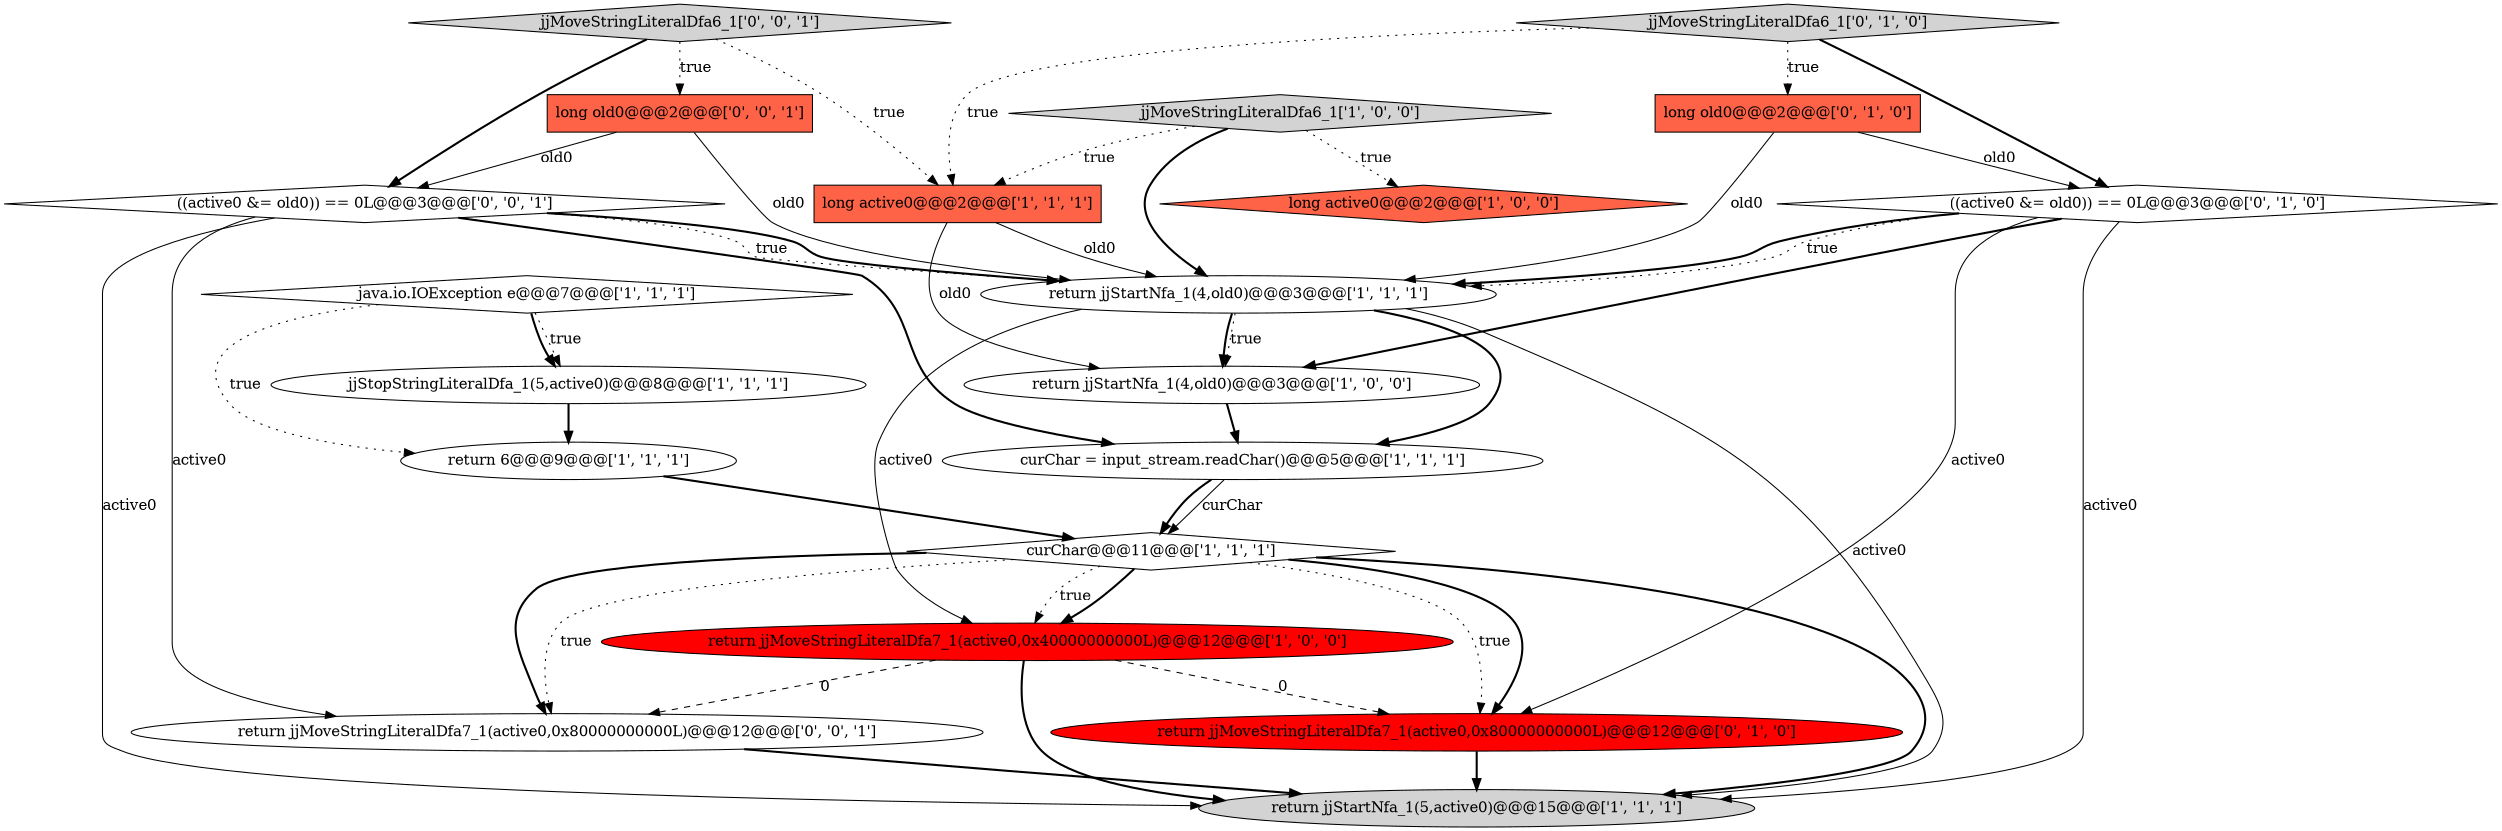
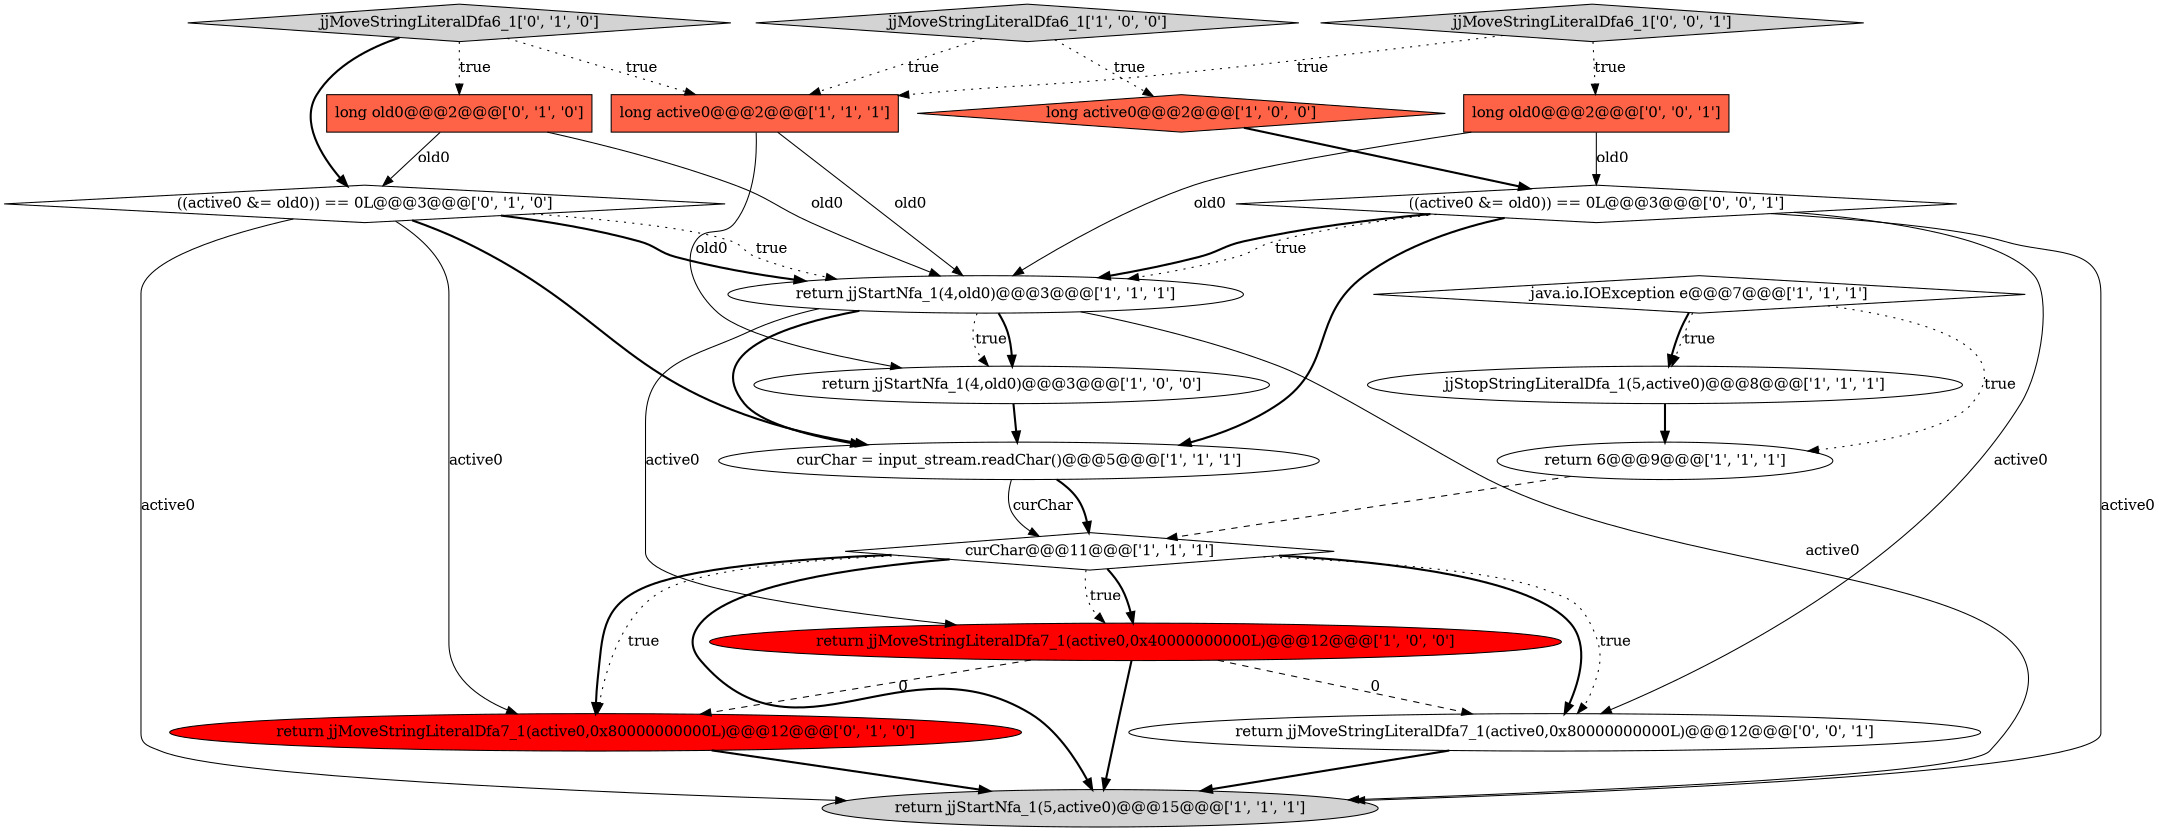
edge "jjMoveStringLiteralDfa6_1['0', '0', '1']" -> "((active0 &= old0)) == 0L@@@3@@@['0', '0', '1']": now "long active0@@@2@@@['1', '0', '0']" -> "((active0 &= old0)) == 0L@@@3@@@['0', '0', '1']"
edge "jjMoveStringLiteralDfa6_1['1', '0', '0']" -> "return jjStartNfa_1(4,old0)@@@3@@@['1', '1', '1']": removed
edge "((active0 &= old0)) == 0L@@@3@@@['0', '1', '0']" -> "return jjStartNfa_1(4,old0)@@@3@@@['1', '0', '0']": now "((active0 &= old0)) == 0L@@@3@@@['0', '1', '0']" -> "curChar = input_stream.readChar()@@@5@@@['1', '1', '1']"
edge "return 6@@@9@@@['1', '1', '1']" -> "curChar@@@11@@@['1', '1', '1']": style bold -> dashed
